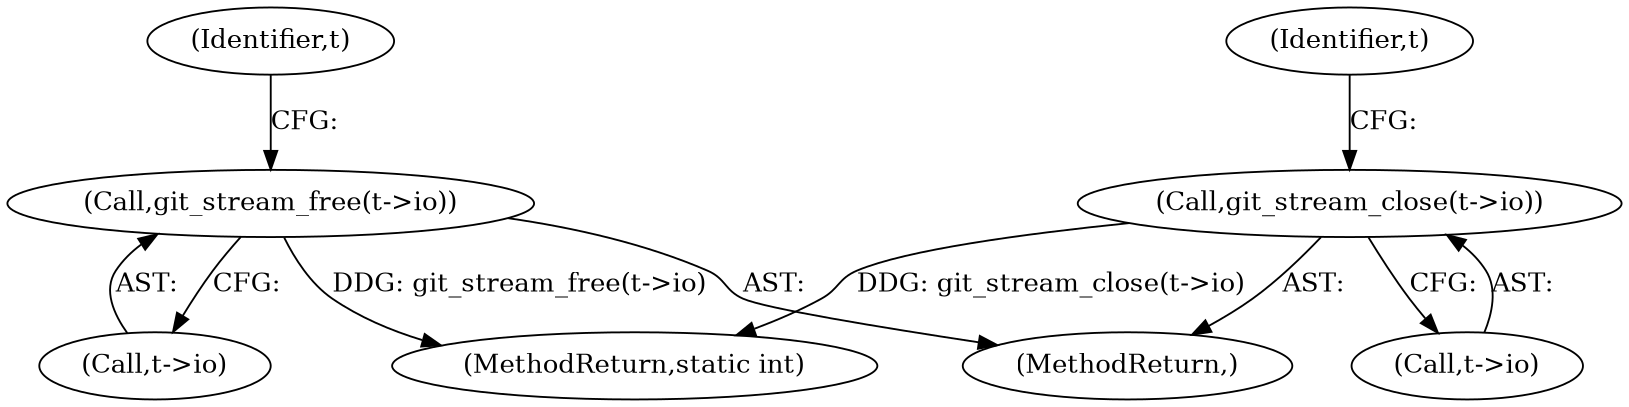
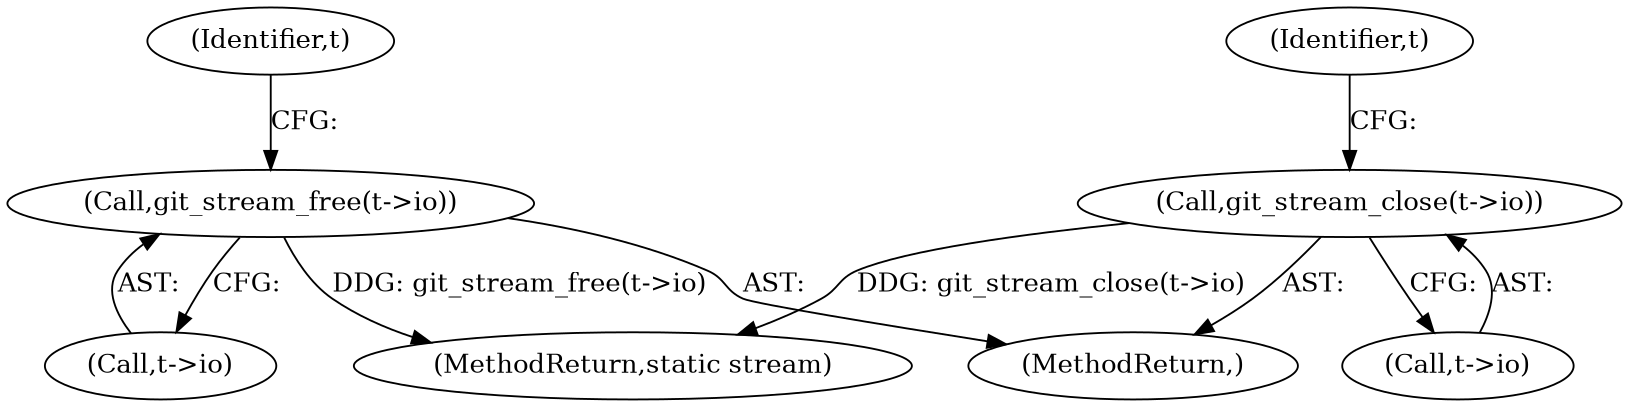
node "(MethodReturn,static int)": label "(MethodReturn,static int)" -> "(MethodReturn,static stream)"
